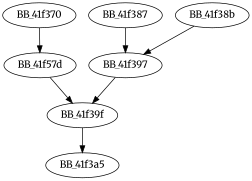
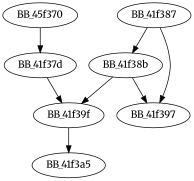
node "BB_41f370": label "BB_41f370" -> "BB_45f370"
edge "BB_41f387" -> "BB_41f38b": added
node "BB_41f57d": label "BB_41f57d" -> "BB_41f37d"
edge "BB_41f397" -> "BB_41f39f": now "BB_41f38b" -> "BB_41f39f"
